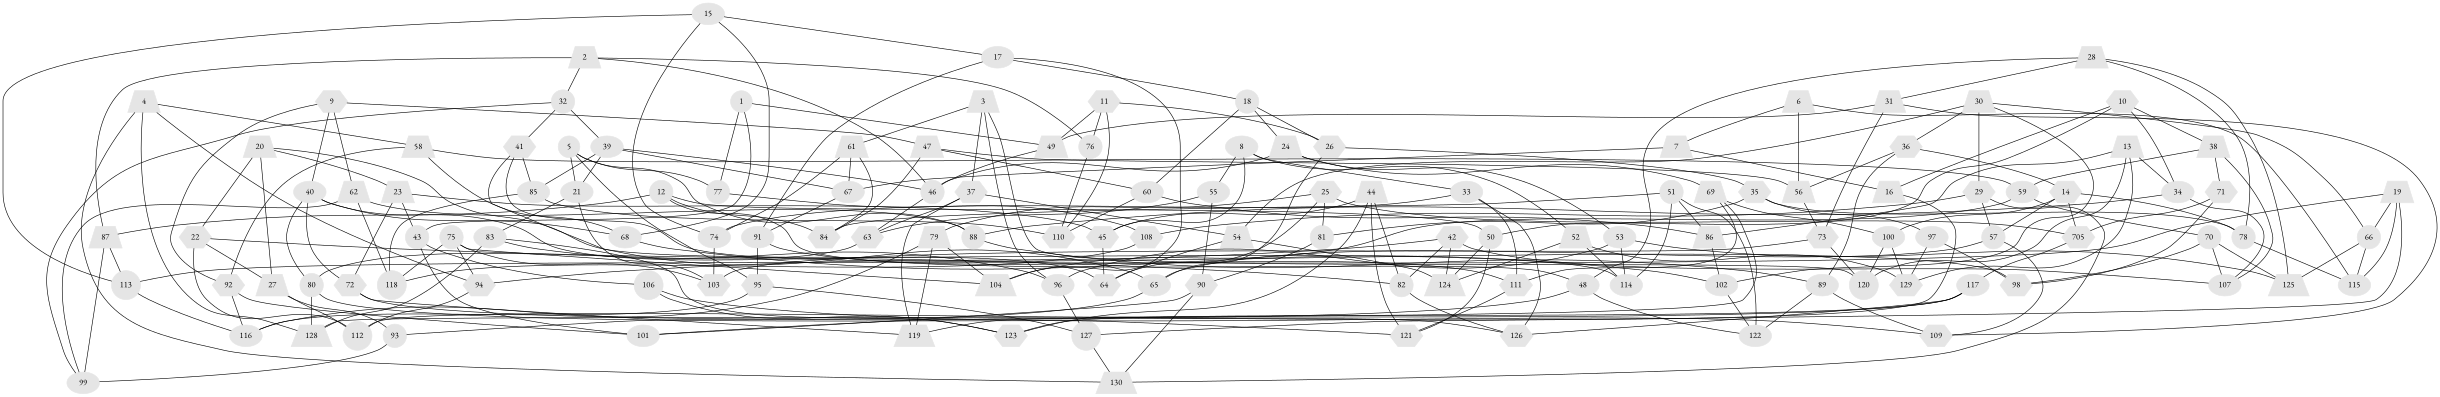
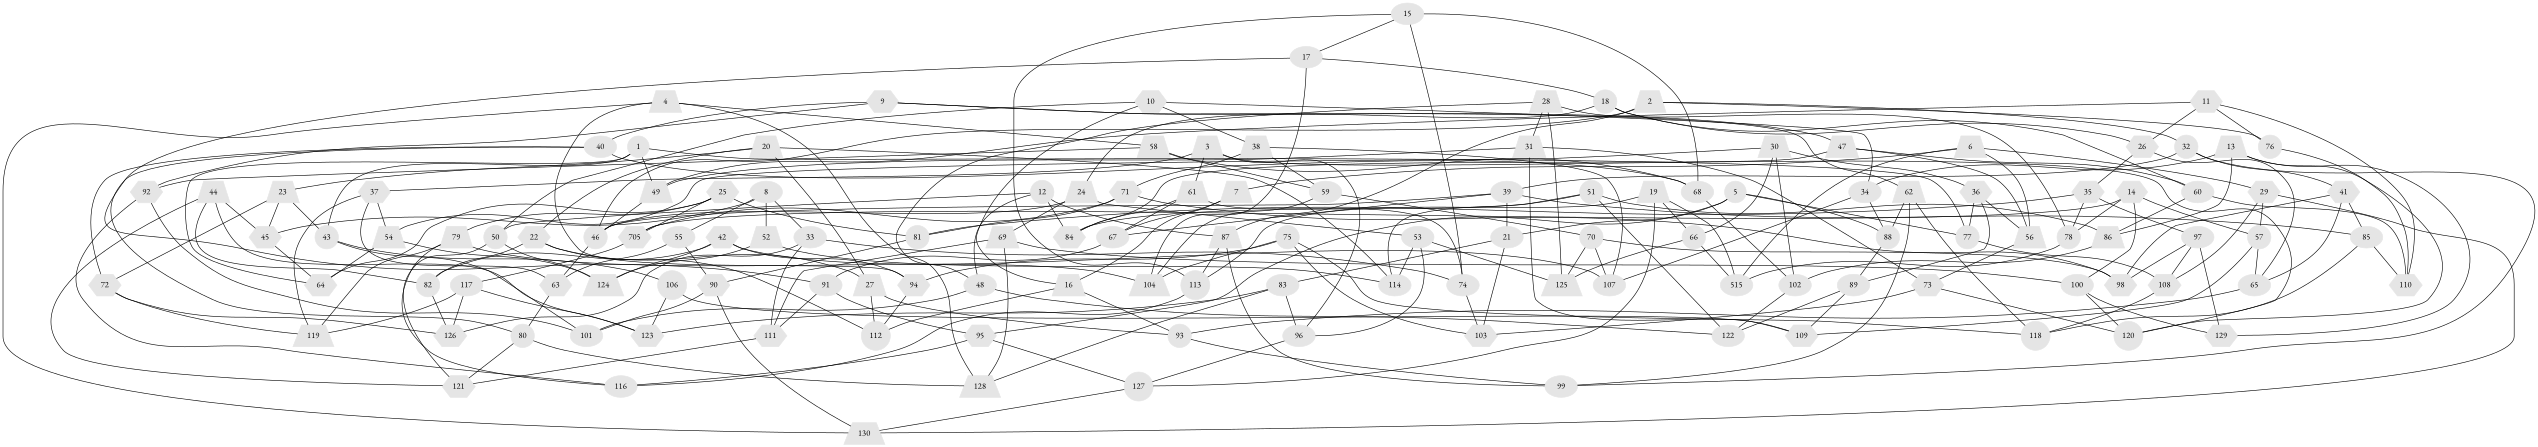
edge "30" -- "29": now "6" -- "29"
edge "36" -- "14": now "36" -- "77"
edge "71" -- "81": added
edge "40" -- "64": now "1" -- "64"
edge "52" -- "129": removed
edge "97" -- "108": added
node "115": label "115" -> "515"
edge "16" -- "93": added
